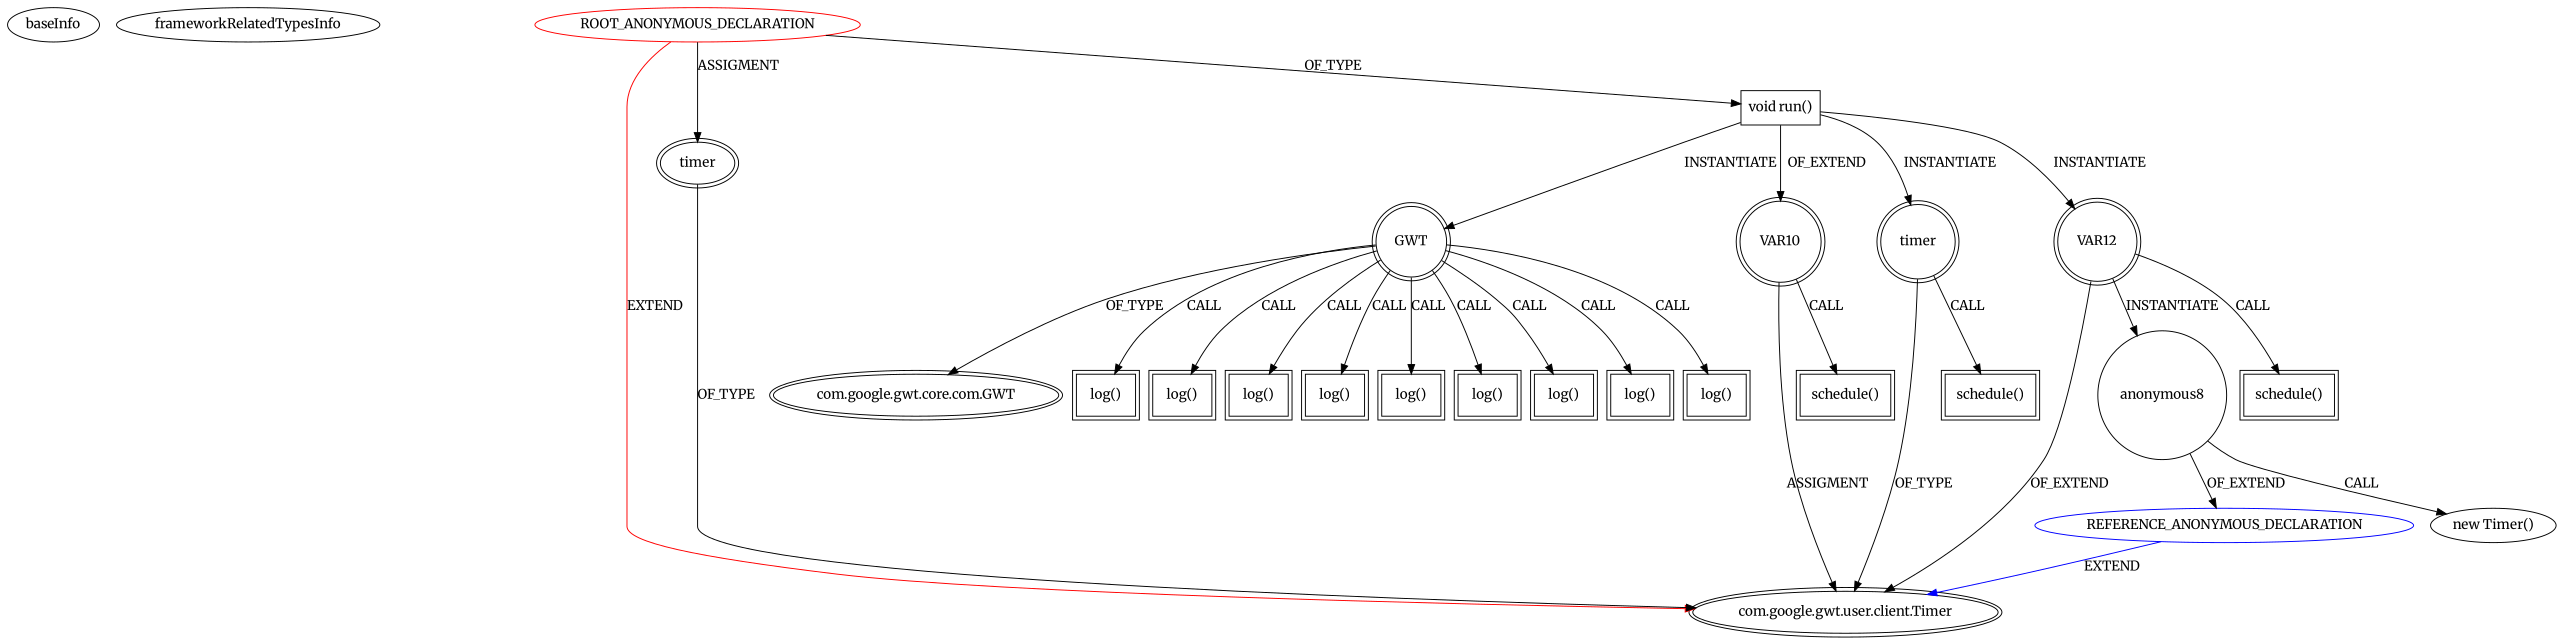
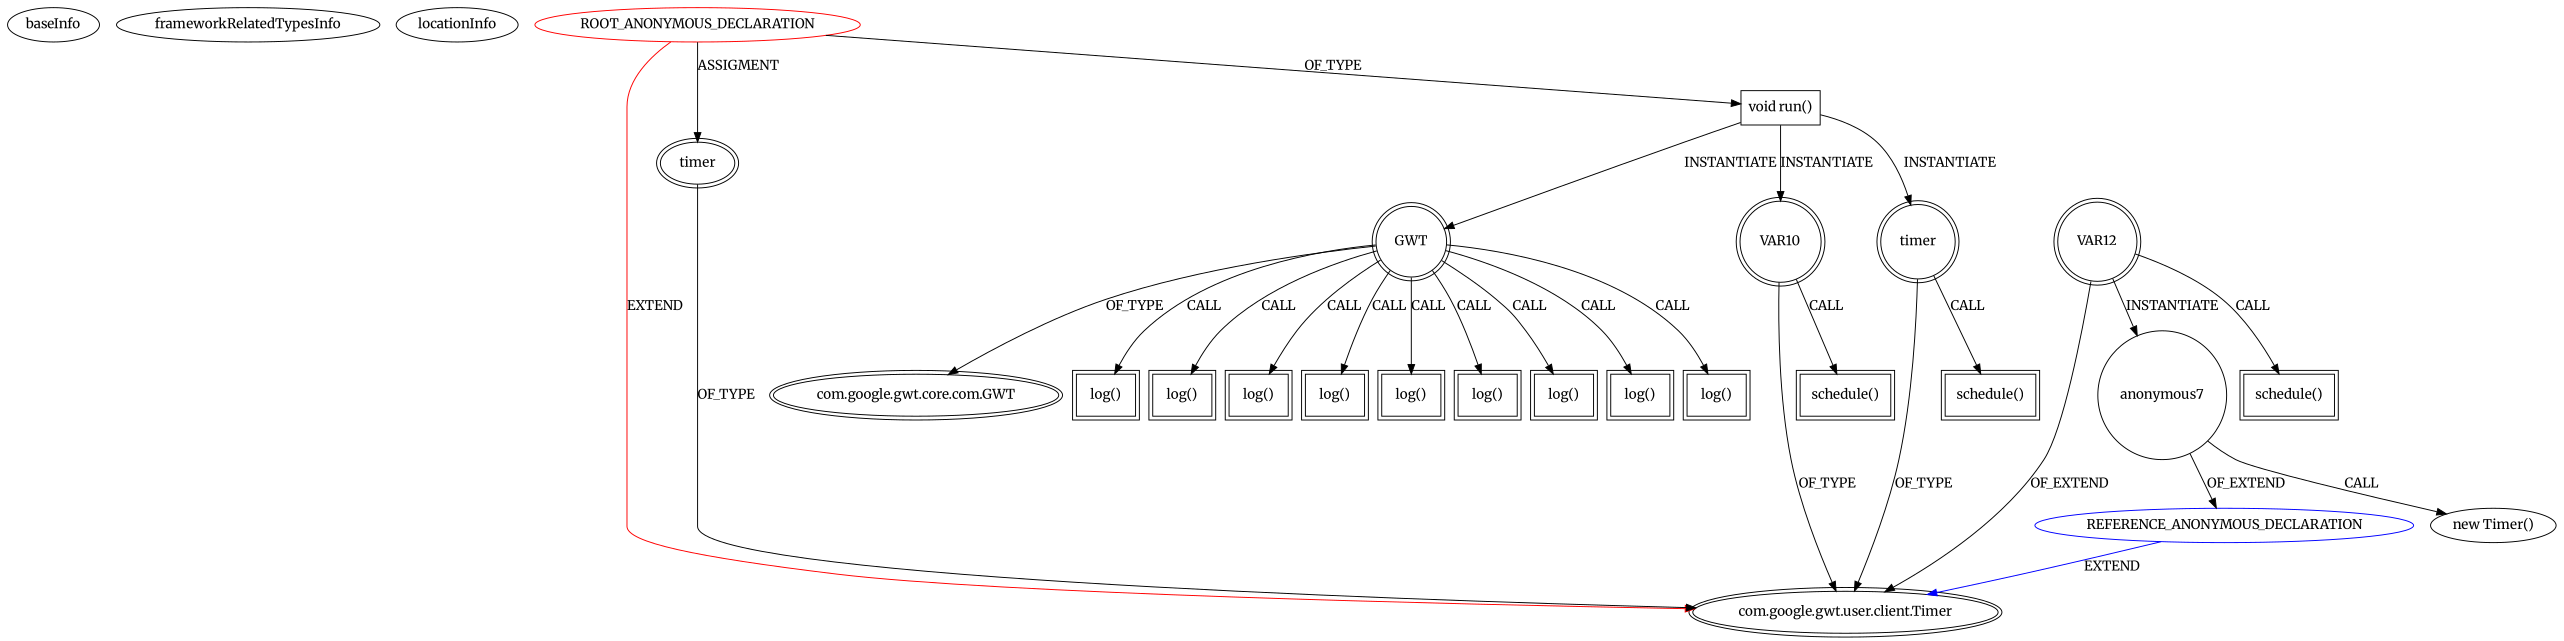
node "locationInfo": added
edge "void run()" -> "VAR12": removed, label "INSTANTIATE"
edge "void run()" -> "VAR10": label "OF_EXTEND" -> "INSTANTIATE"
node "anonymous8": label "anonymous8" -> "anonymous7"
edge "VAR10" -> "com.google.gwt.user.client.Timer": label "ASSIGMENT" -> "OF_TYPE"
